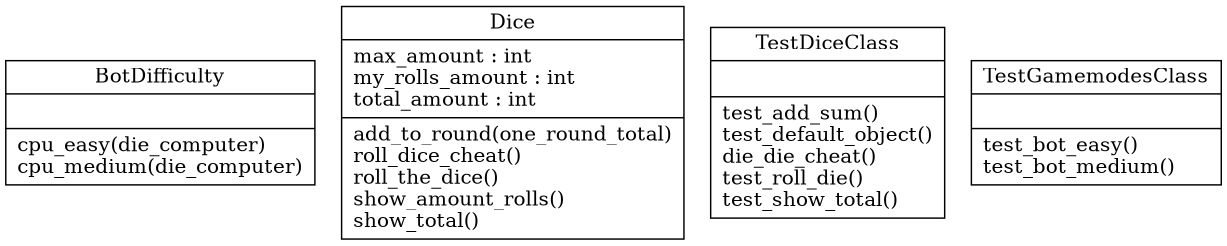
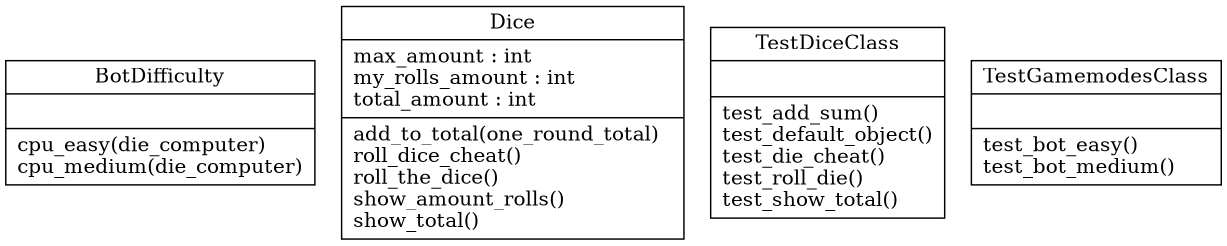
node "Dice": text "add_to_round(one_round_total)" -> "add_to_total(one_round_total)"
node "TestDiceClass": text "die_die_cheat()" -> "test_die_cheat()"
